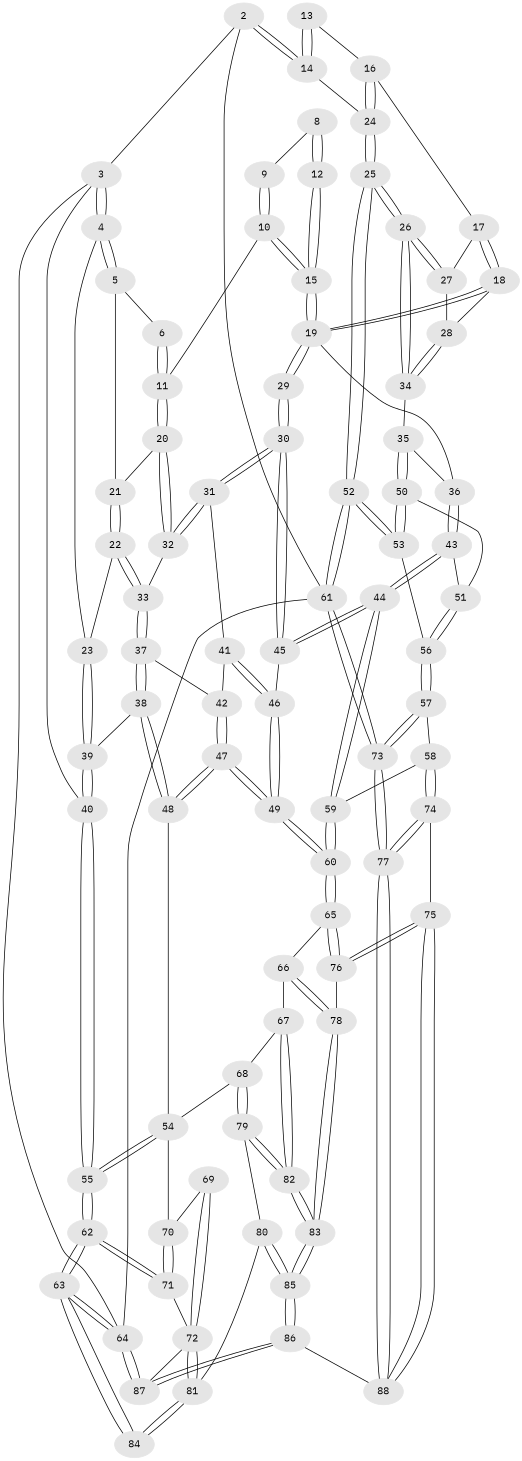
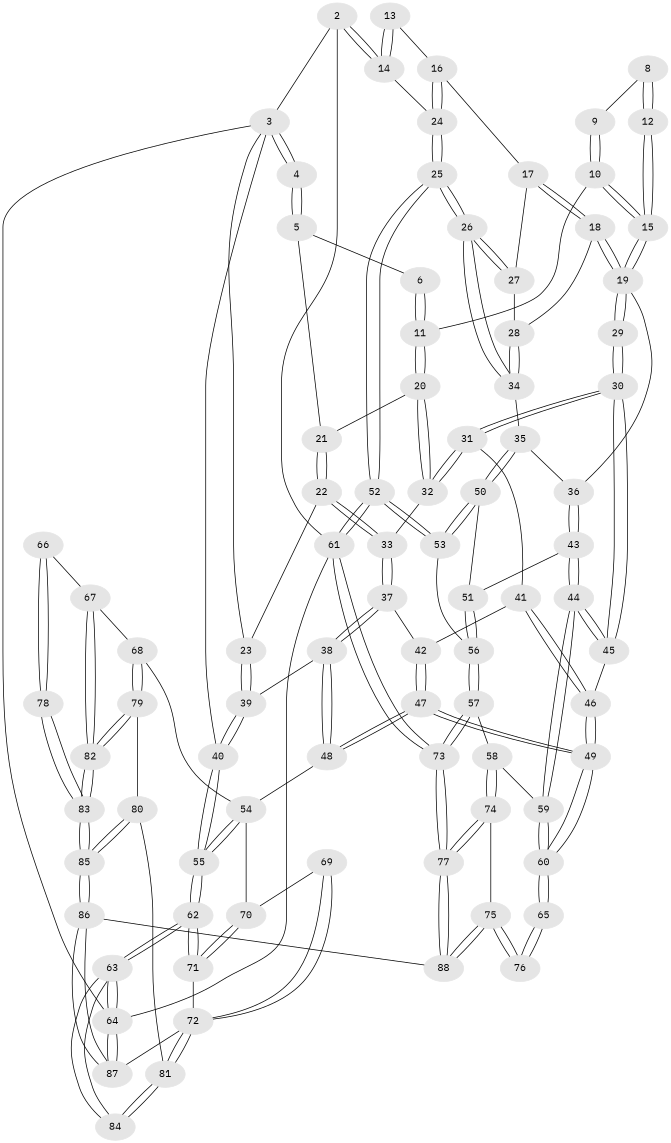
edge "4" -- "23": now "3" -- "23"
edge "65" -- "66": removed
edge "76" -- "78": removed
